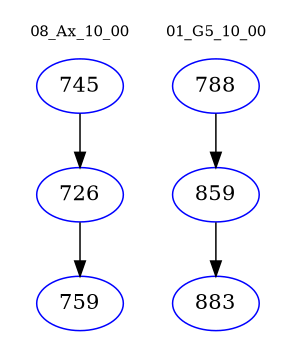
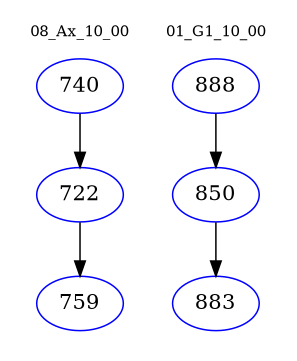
cluster "01_G5_10_00": label "01_G5_10_00" -> "01_G1_10_00"
node "745": label "745" -> "740"
node "788": label "788" -> "888"
node "726": label "726" -> "722"
node "859": label "859" -> "850"
